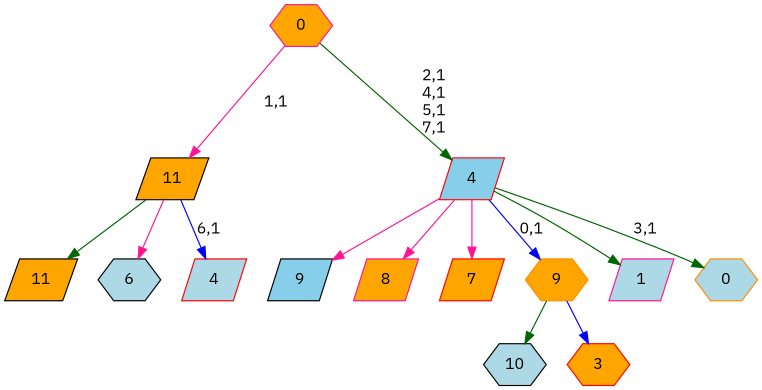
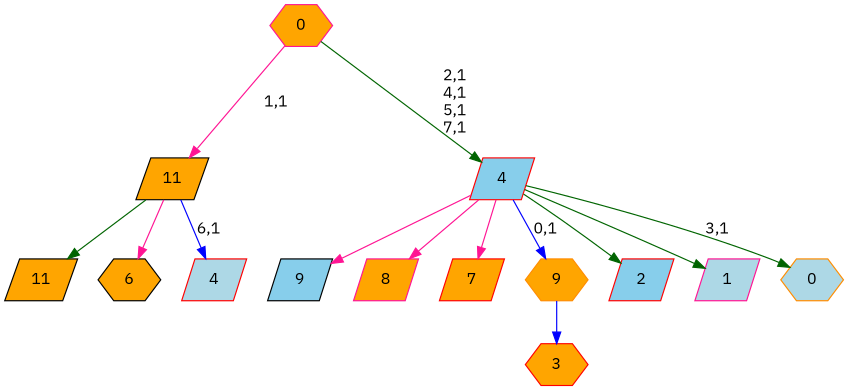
node "6": fillcolor lightblue -> orange
node "2": added
node "10": removed
